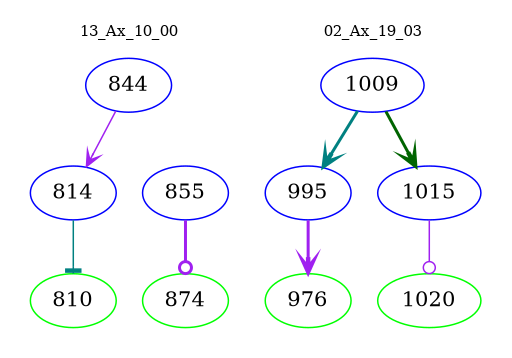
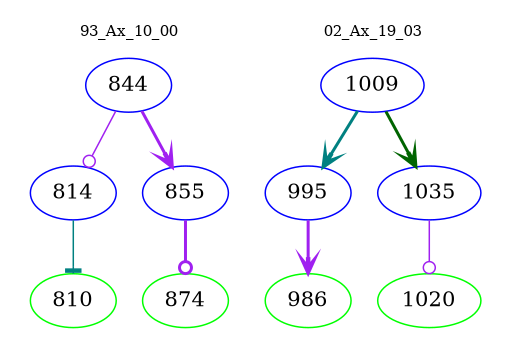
cluster "13_Ax_10_00": label "13_Ax_10_00" -> "93_Ax_10_00"
edge "844" -> "855": added
edge "844" -> "814": arrowhead vee -> odot
node "1015": label "1015" -> "1035"
node "976": label "976" -> "986"
